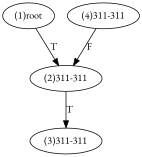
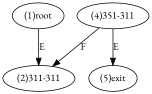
node "(4)311-311": label "(4)311-311" -> "(4)351-311"
edge "(1)root" -> "(2)311-311": label "T" -> "E"
node "(5)exit": added
node "(3)311-311": removed
